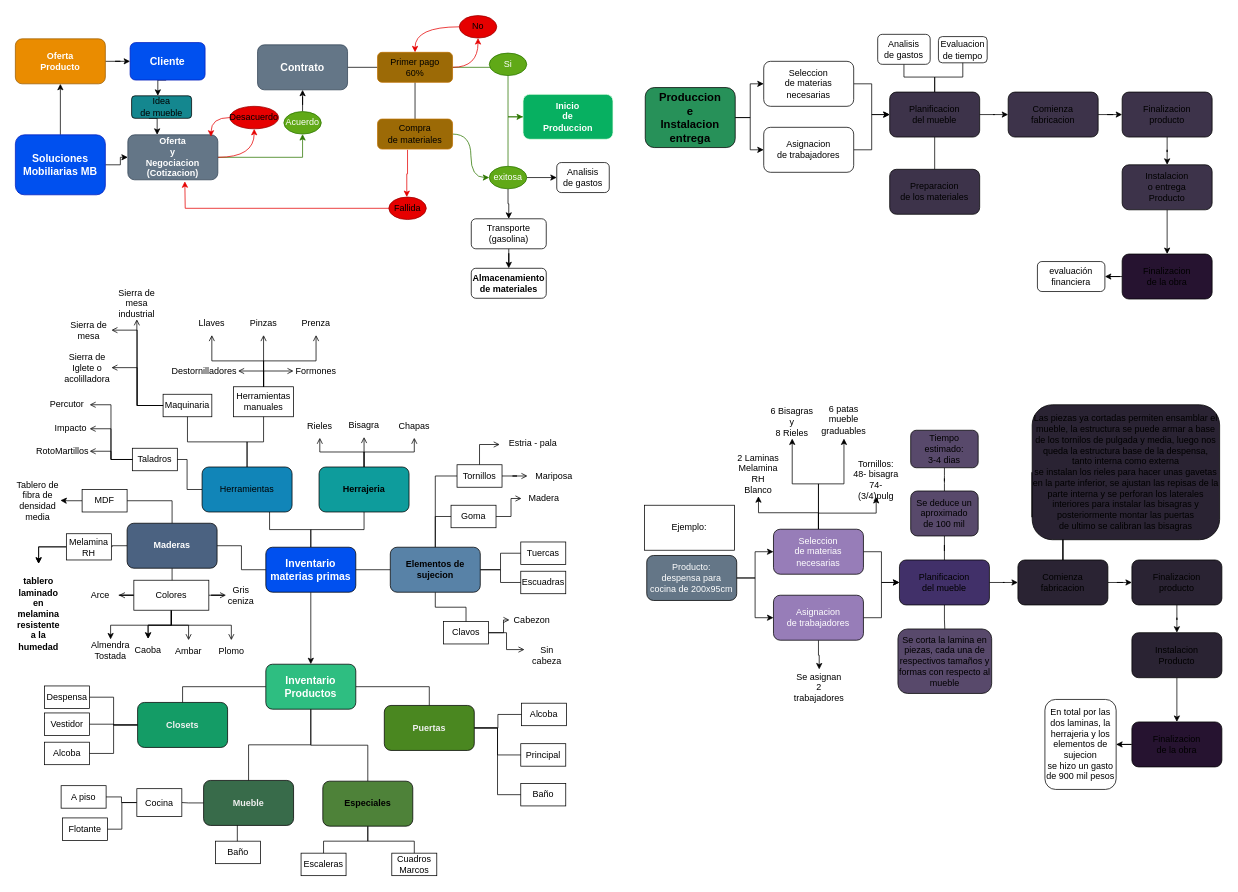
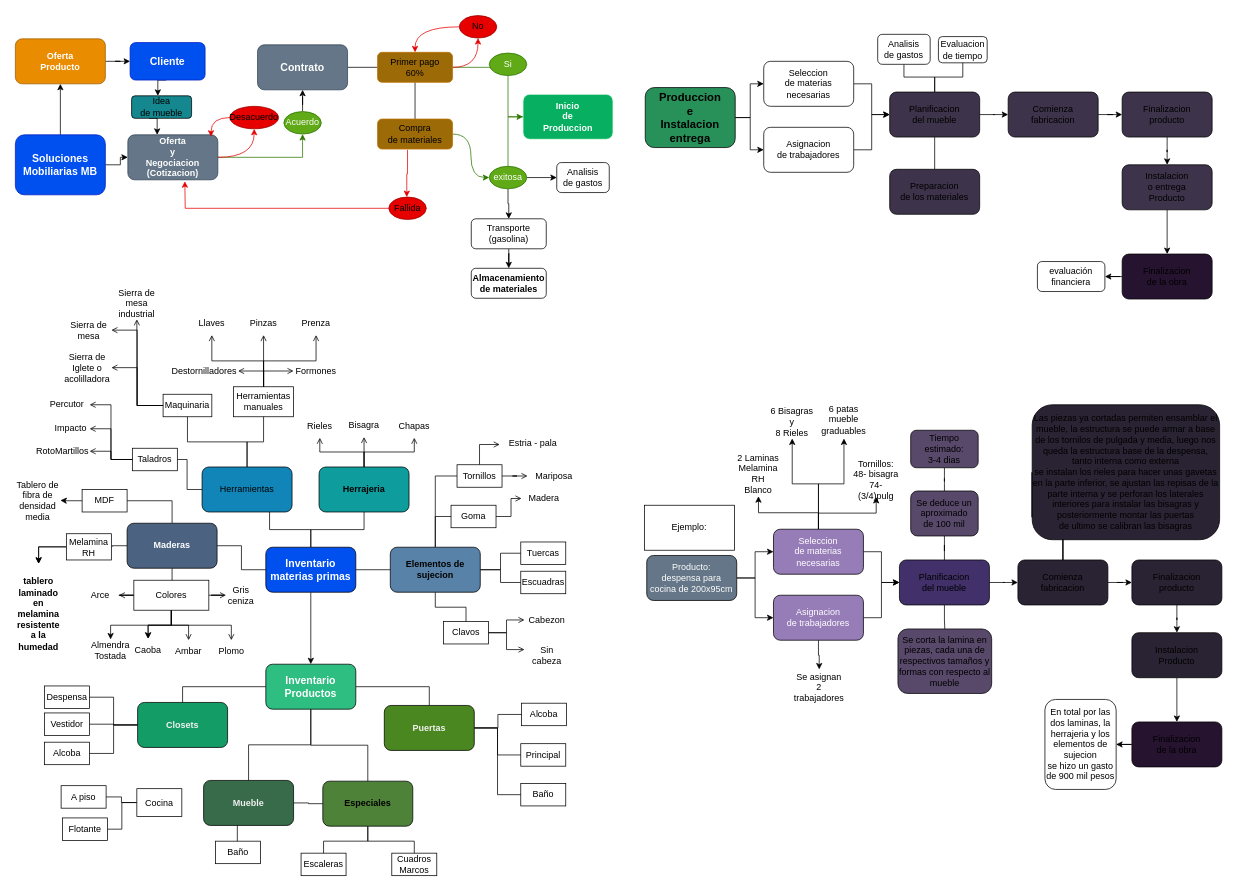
node "Cabezon": moved (532, 620) -> (547, 620)
edge "Cocina" -- "Mueble": now "Especiales" -- "Mueble"
